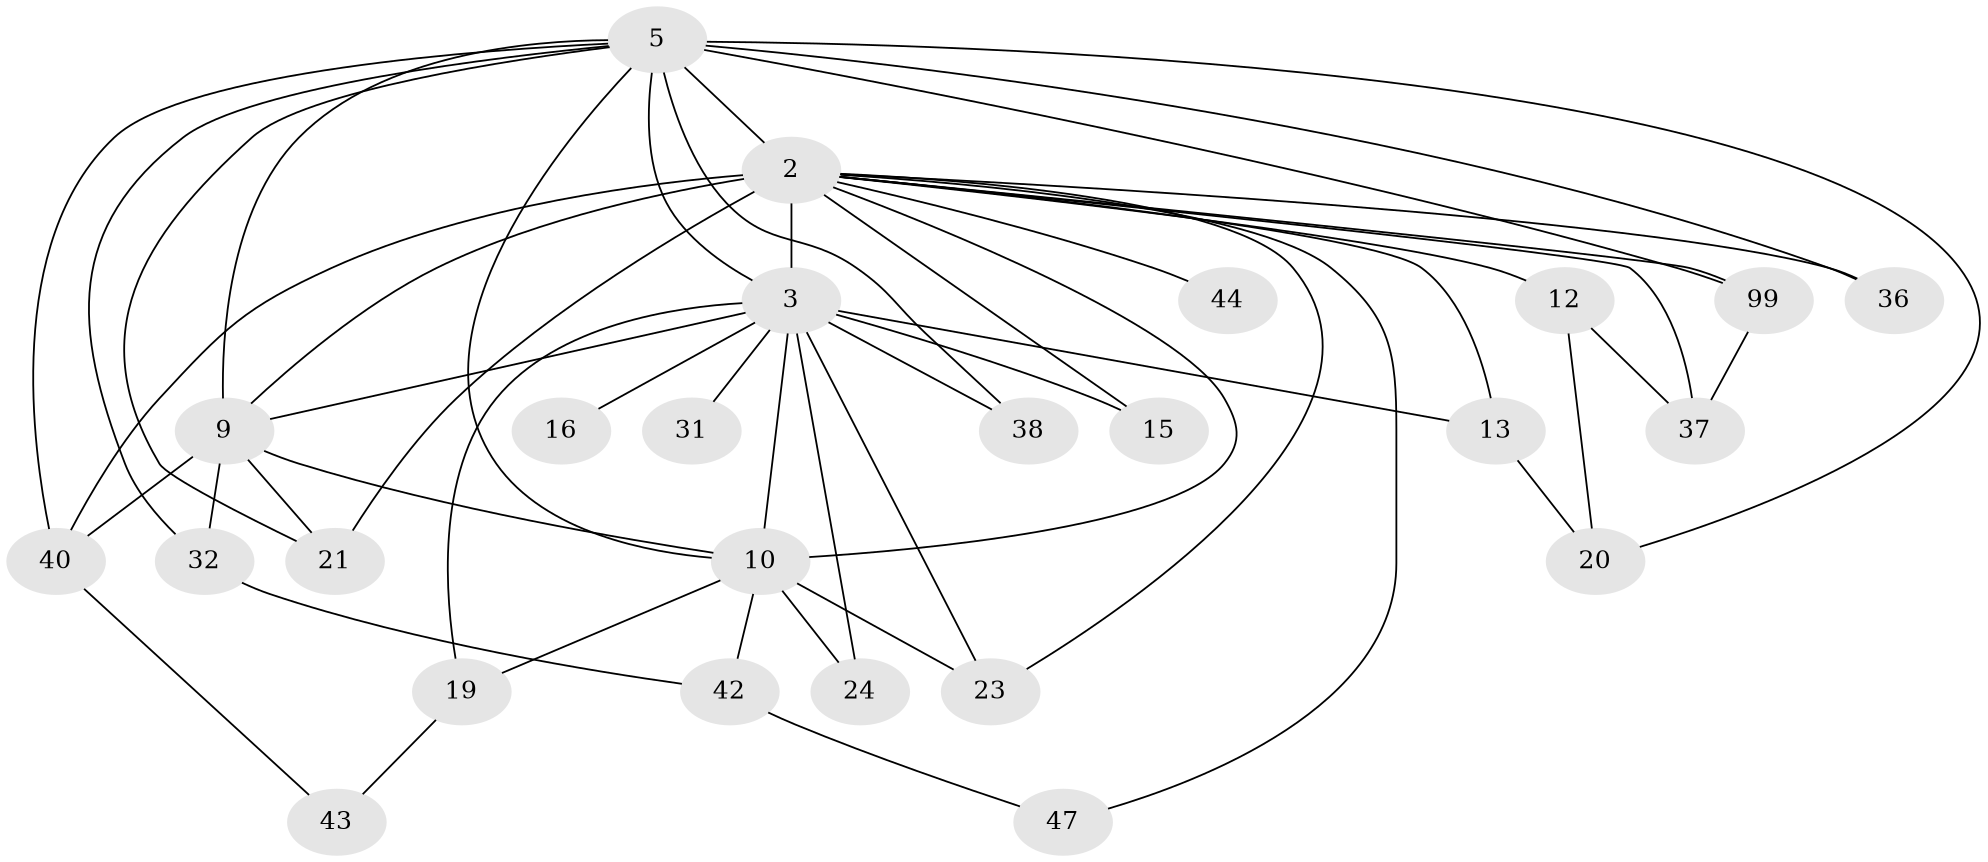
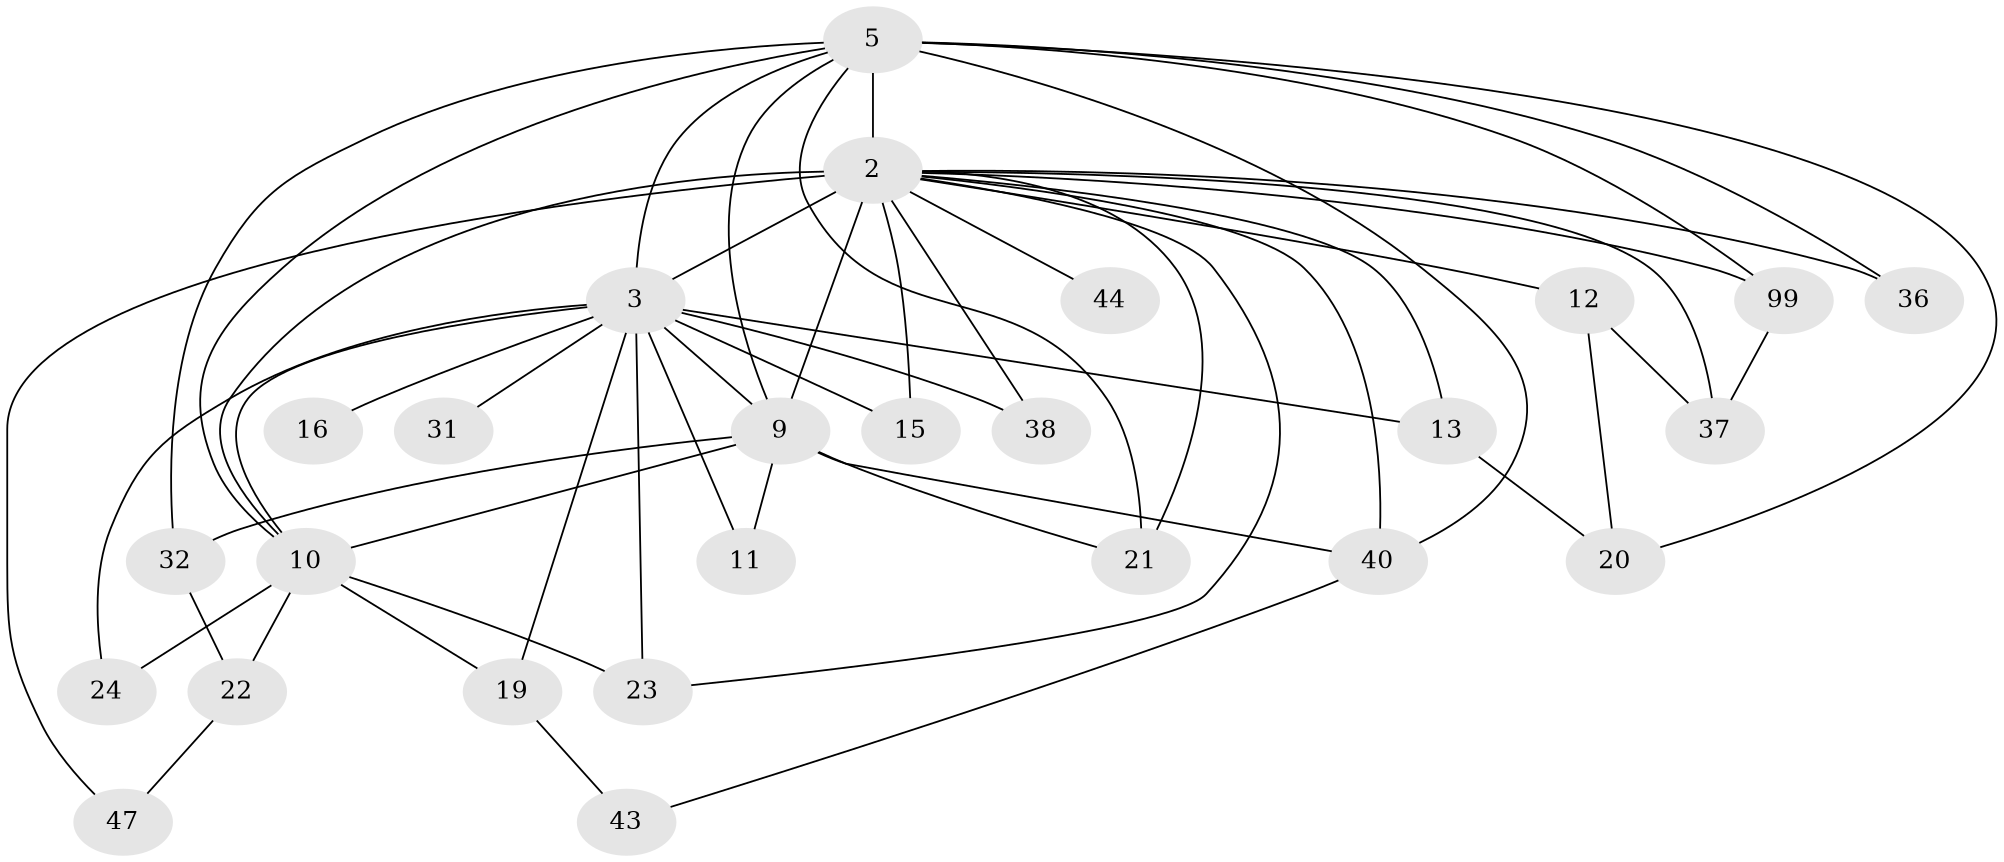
edge "5" -- "38": now "2" -- "38"
node "11": added
node "42": label "42" -> "22"
